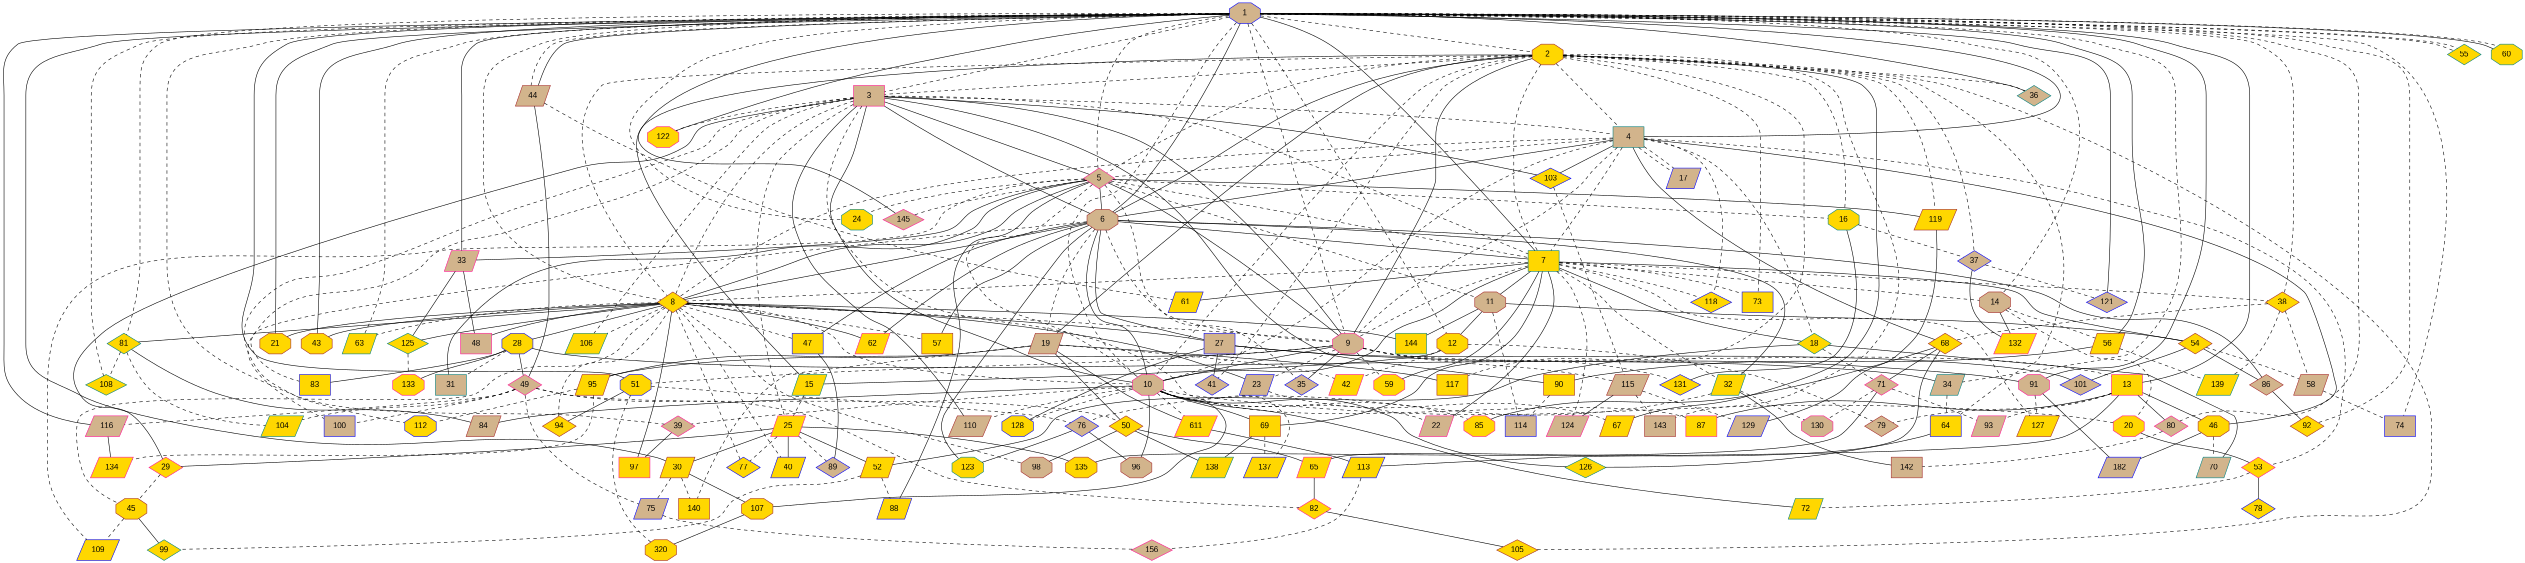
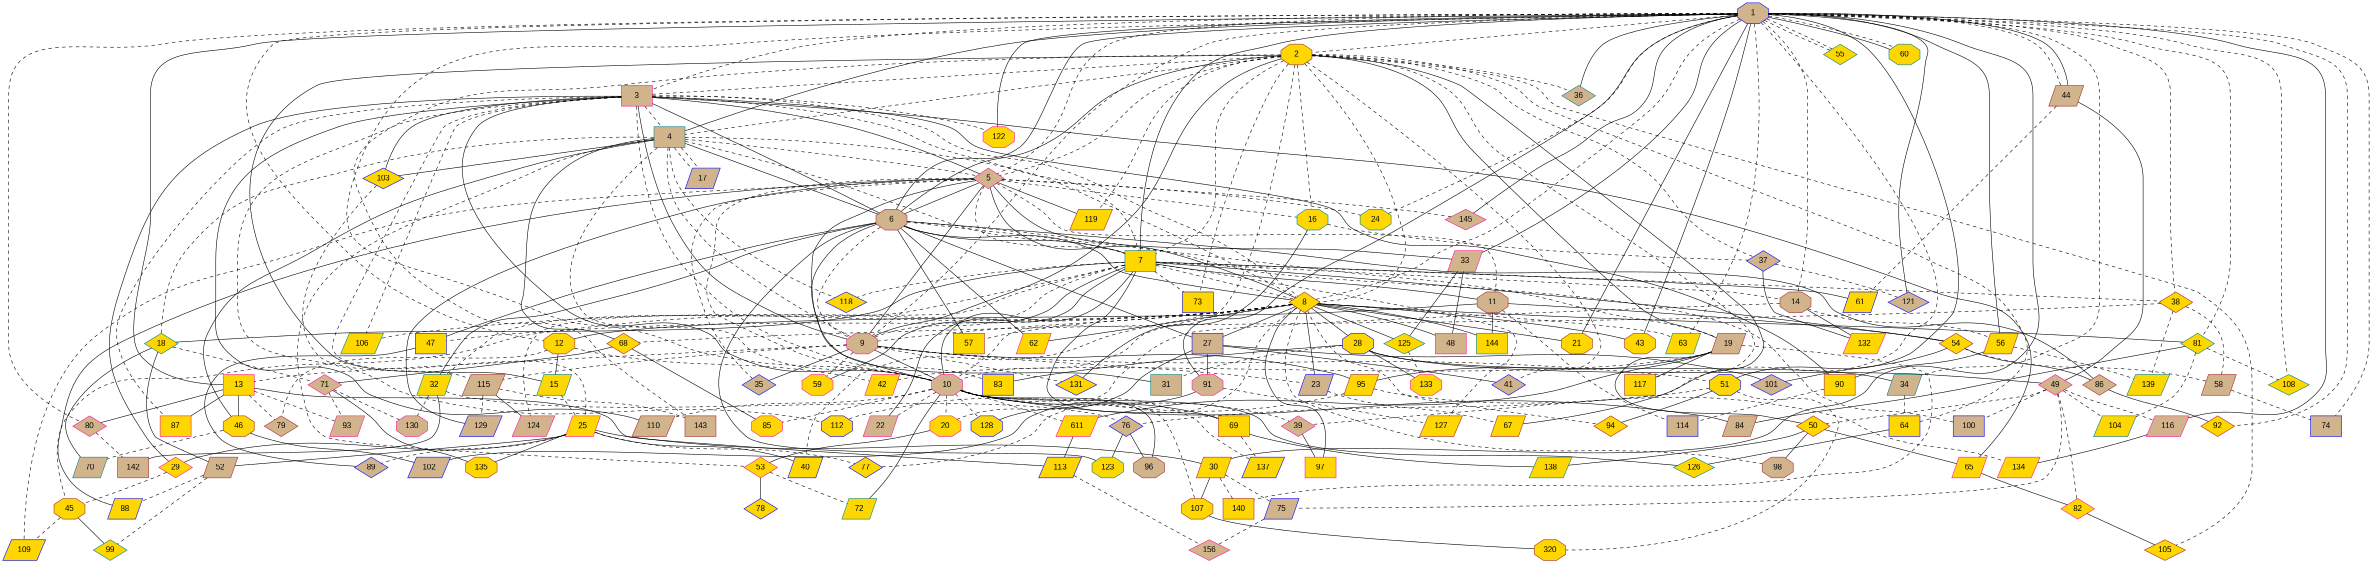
edge "119" -- "129": now "5" -- "129"
edge "68" -- "65": now "3" -- "65"
node "52": fillcolor gold -> tan
node "182": label "182" -> "102"
edge "10" -- "107": style solid -> dashed
